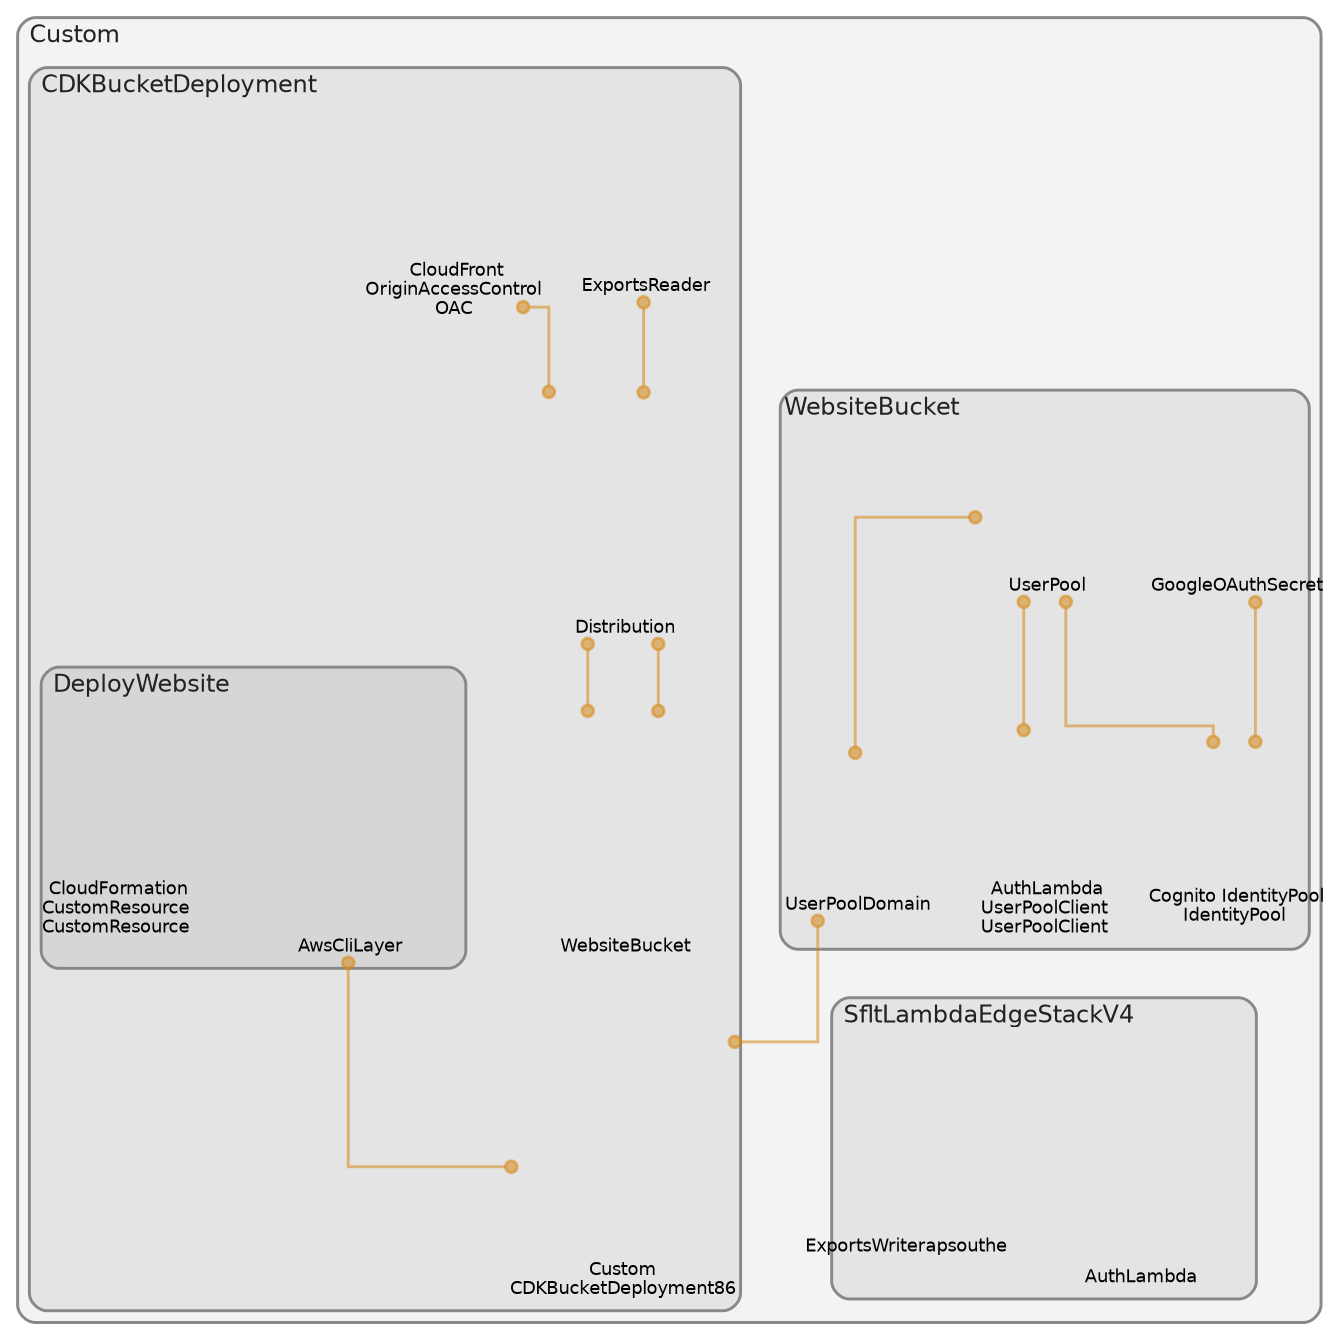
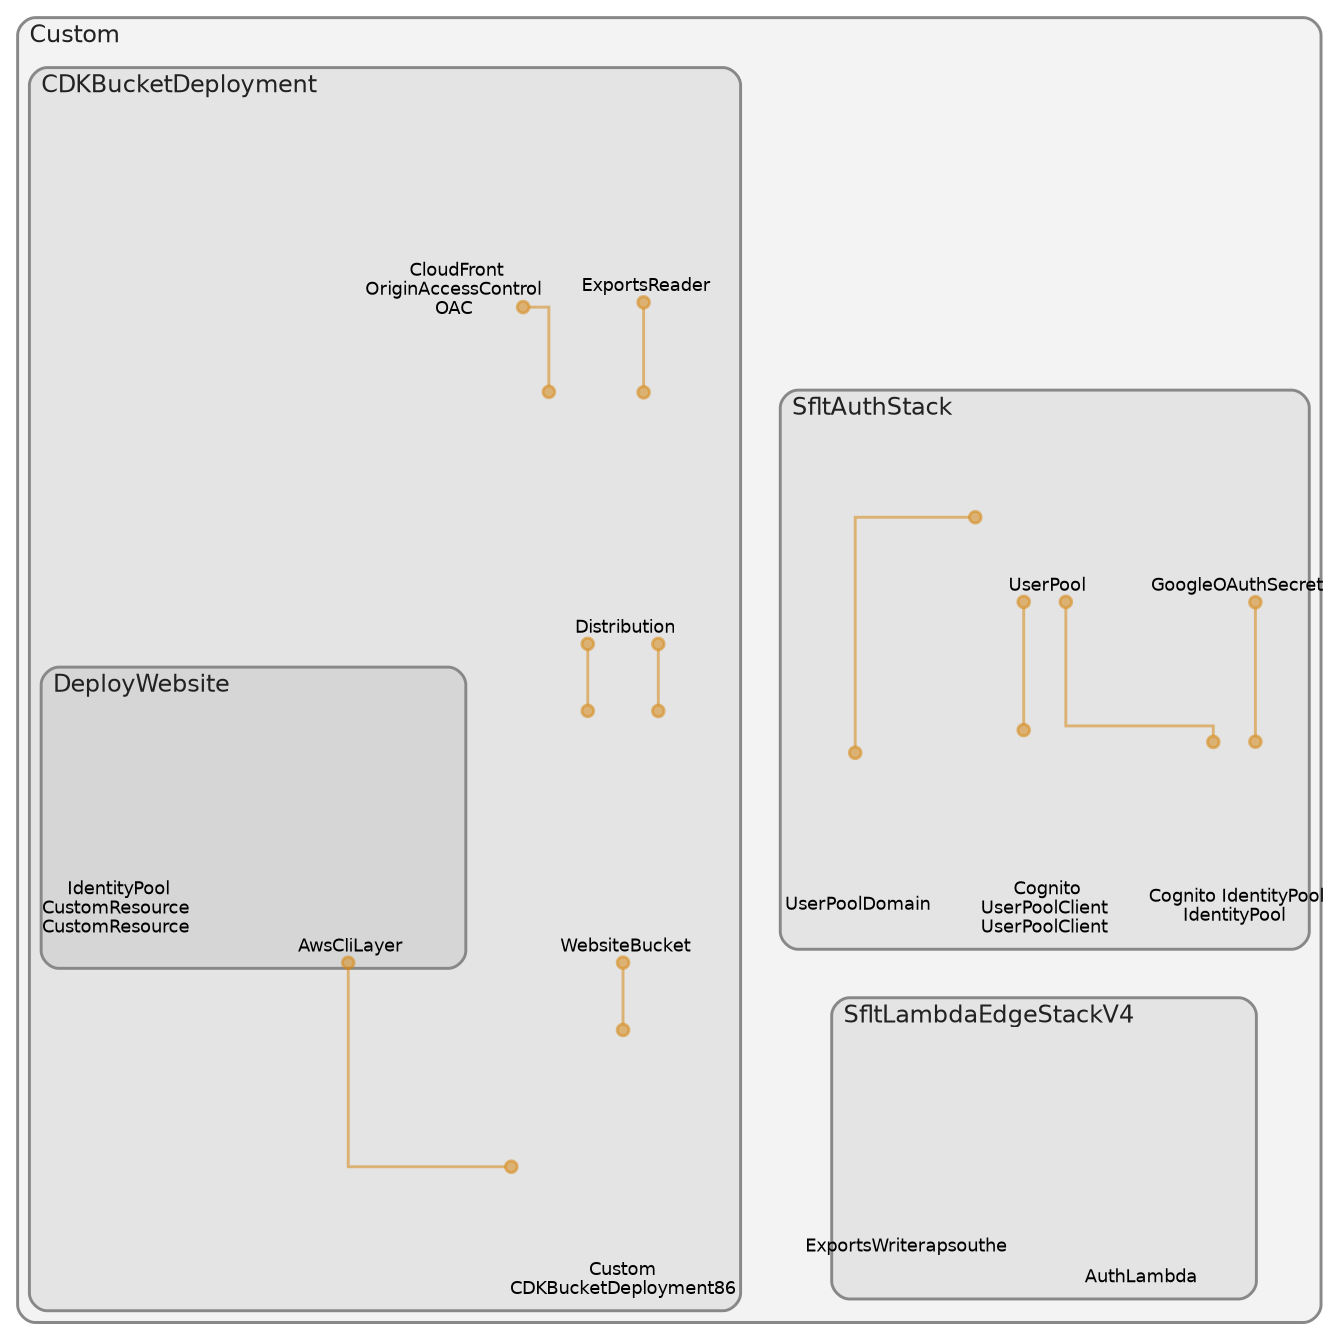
cluster "WebsiteBucket": label "WebsiteBucket" -> "SfltAuthStack"
node "CloudFormation CustomResource CustomResource": label "CloudFormation CustomResource CustomResource" -> "IdentityPool CustomResource CustomResource"
node "AuthLambda UserPoolClient UserPoolClient": label "AuthLambda UserPoolClient UserPoolClient" -> "Cognito UserPoolClient UserPoolClient"
edge "UserPoolDomain" -- "Custom CDKBucketDeployment86": now "WebsiteBucket" -- "Custom CDKBucketDeployment86"
